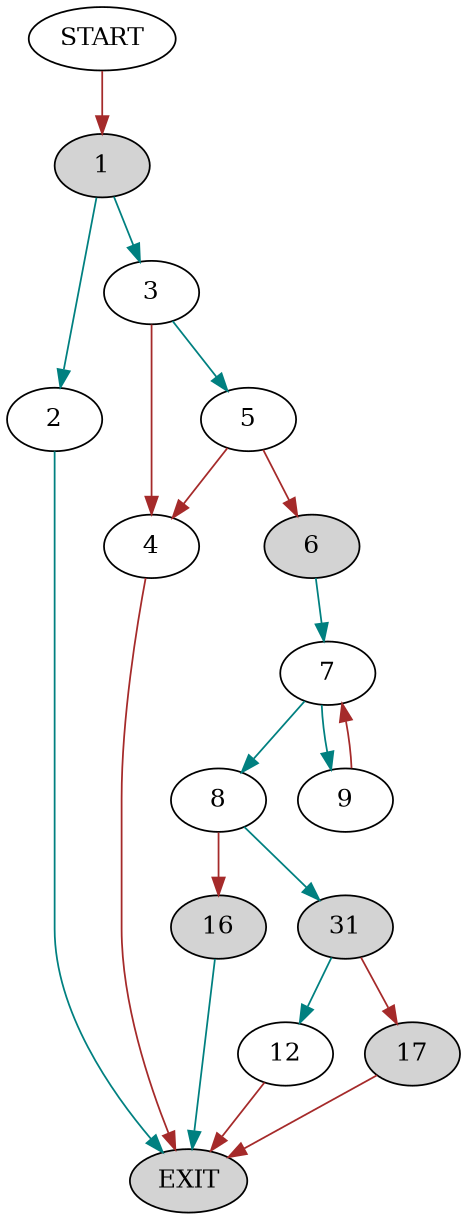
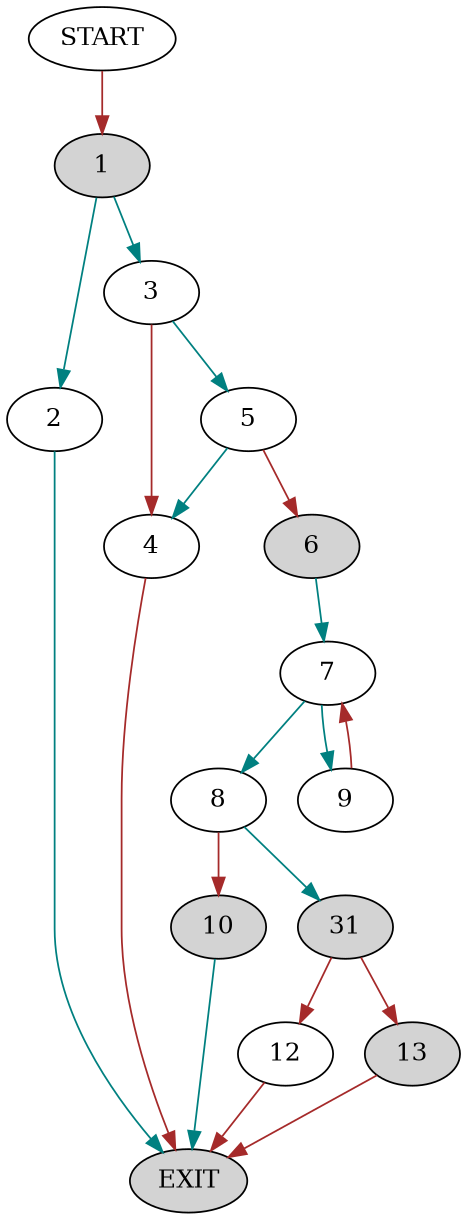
edge "5" -> "4": color brown -> teal
node "16": label "16" -> "10"
edge "31" -> "12": color teal -> brown
node "17": label "17" -> "13"
